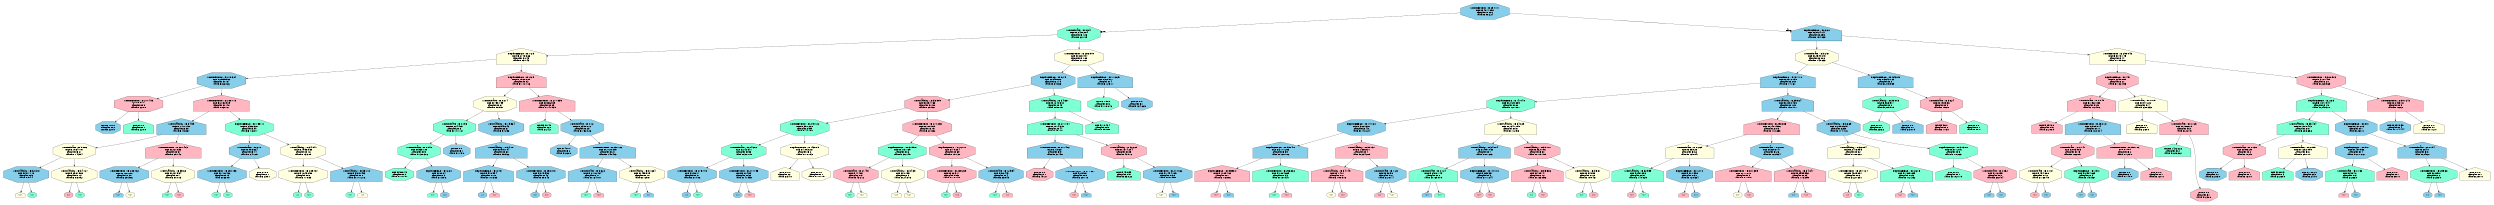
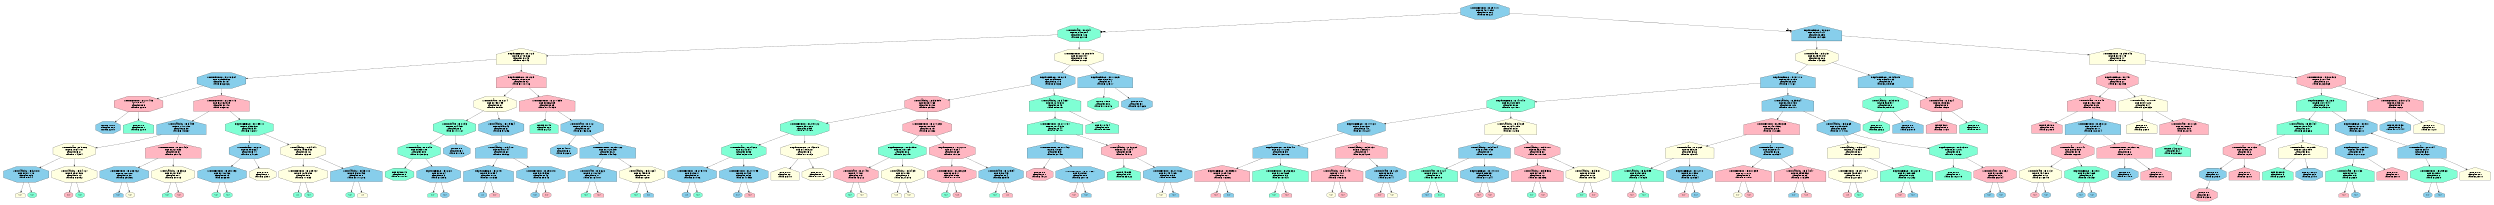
edge "Depth_GEBCO <= -5.0 mse = 727.273 samples = 7 value = 260.0" -> "WOA_Nitrate <= 0.154 mse = 664.0 samples = 3 value = 246.0": reversed
edge "WOA_Nitrate <= 0.125 mse = 1068.75 samples = 3 value = 227.5" -> "mse = 0.0 samples = 1 value = 230.0": now "mse = 0.0 samples = 1 value = 205.0" -> "mse = 0.0 samples = 1 value = 230.0"
